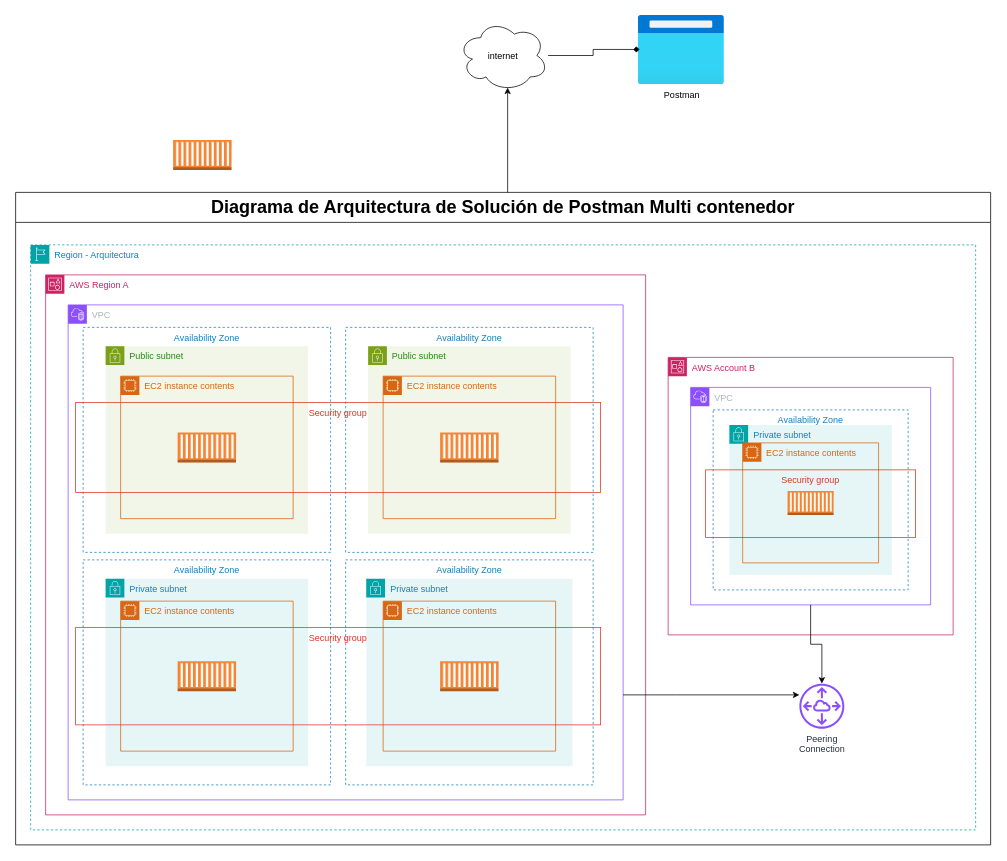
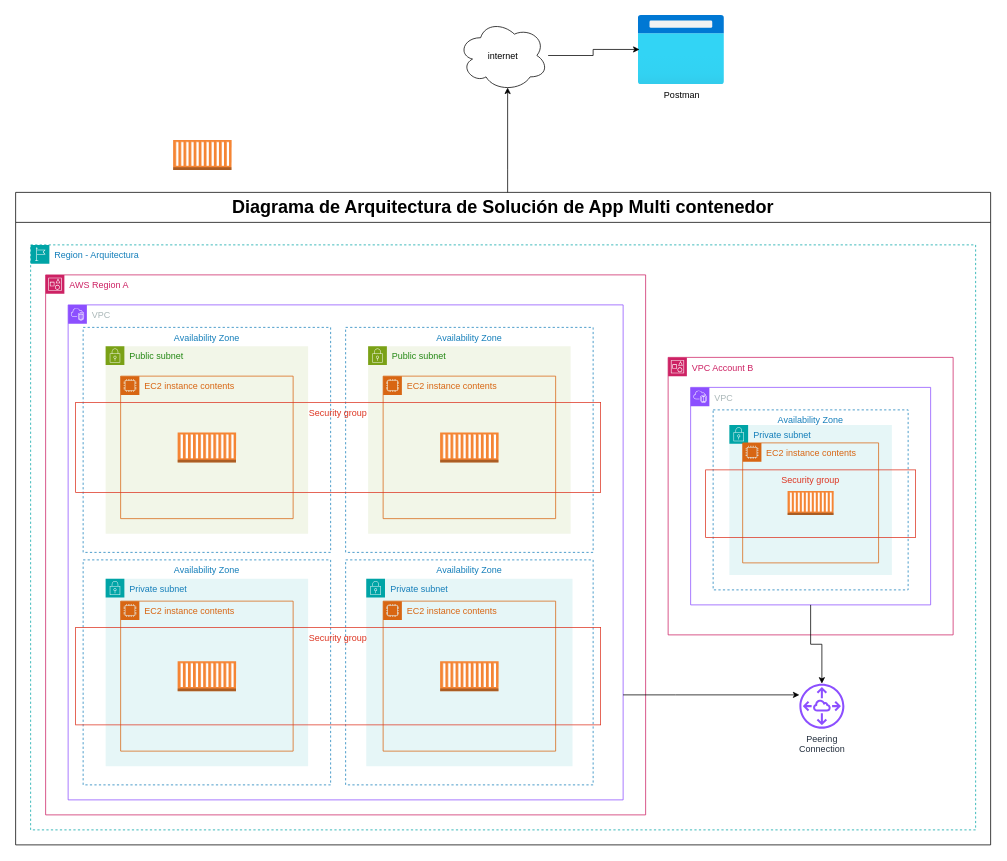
edge "internet" -> "Postman": arrowhead diamond -> classic
node "Diagrama de Arquitectura de Solución de Postman Multi contenedor": label "Diagrama de Arquitectura de Solución de Postman Multi contenedor" -> "Diagrama de Arquitectura de Solución de App Multi contenedor"
node "AWS Account B": label "AWS Account B" -> "VPC Account B"
